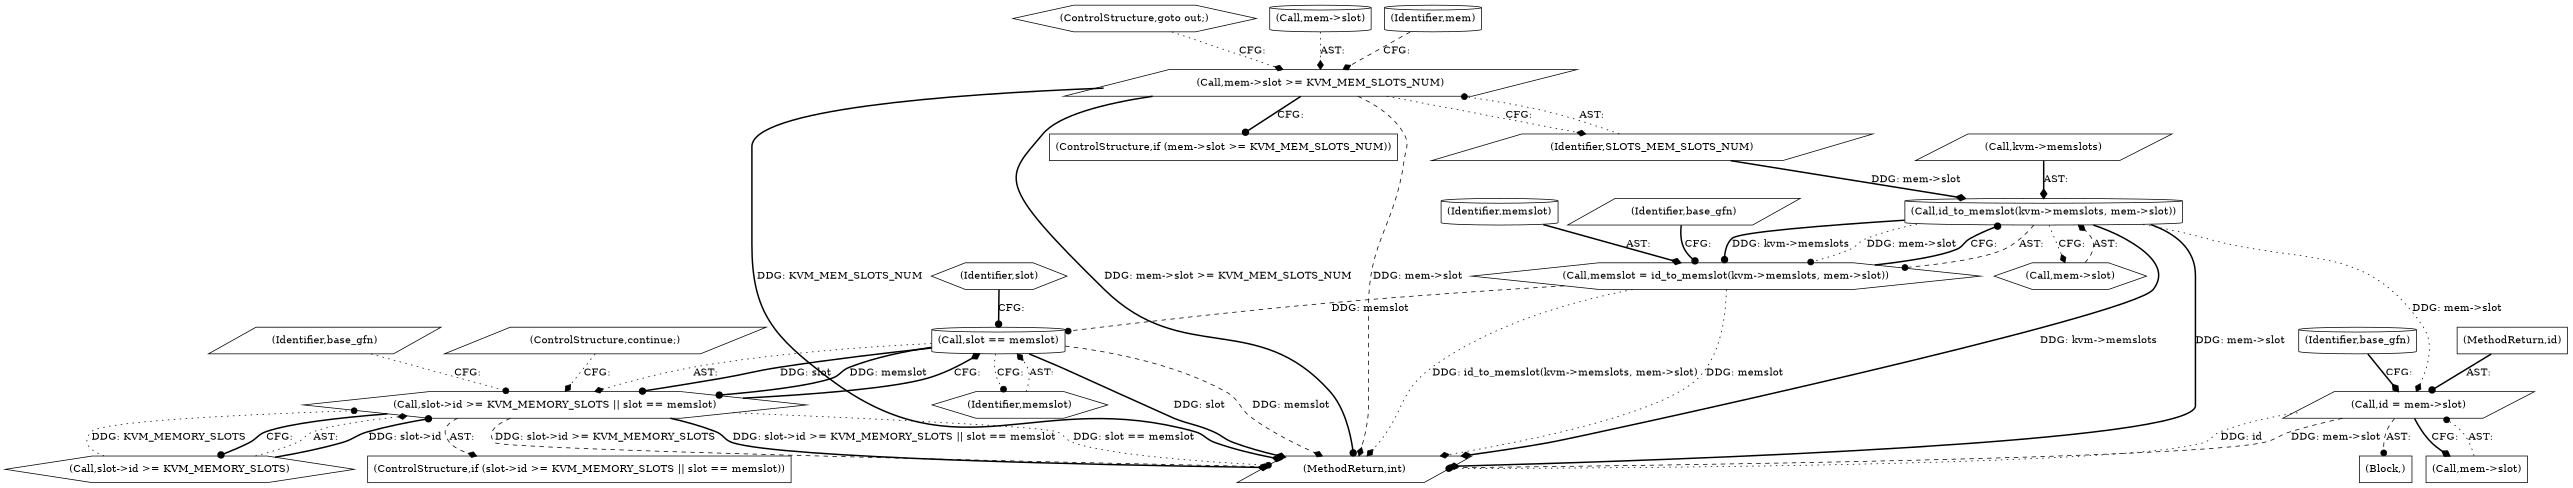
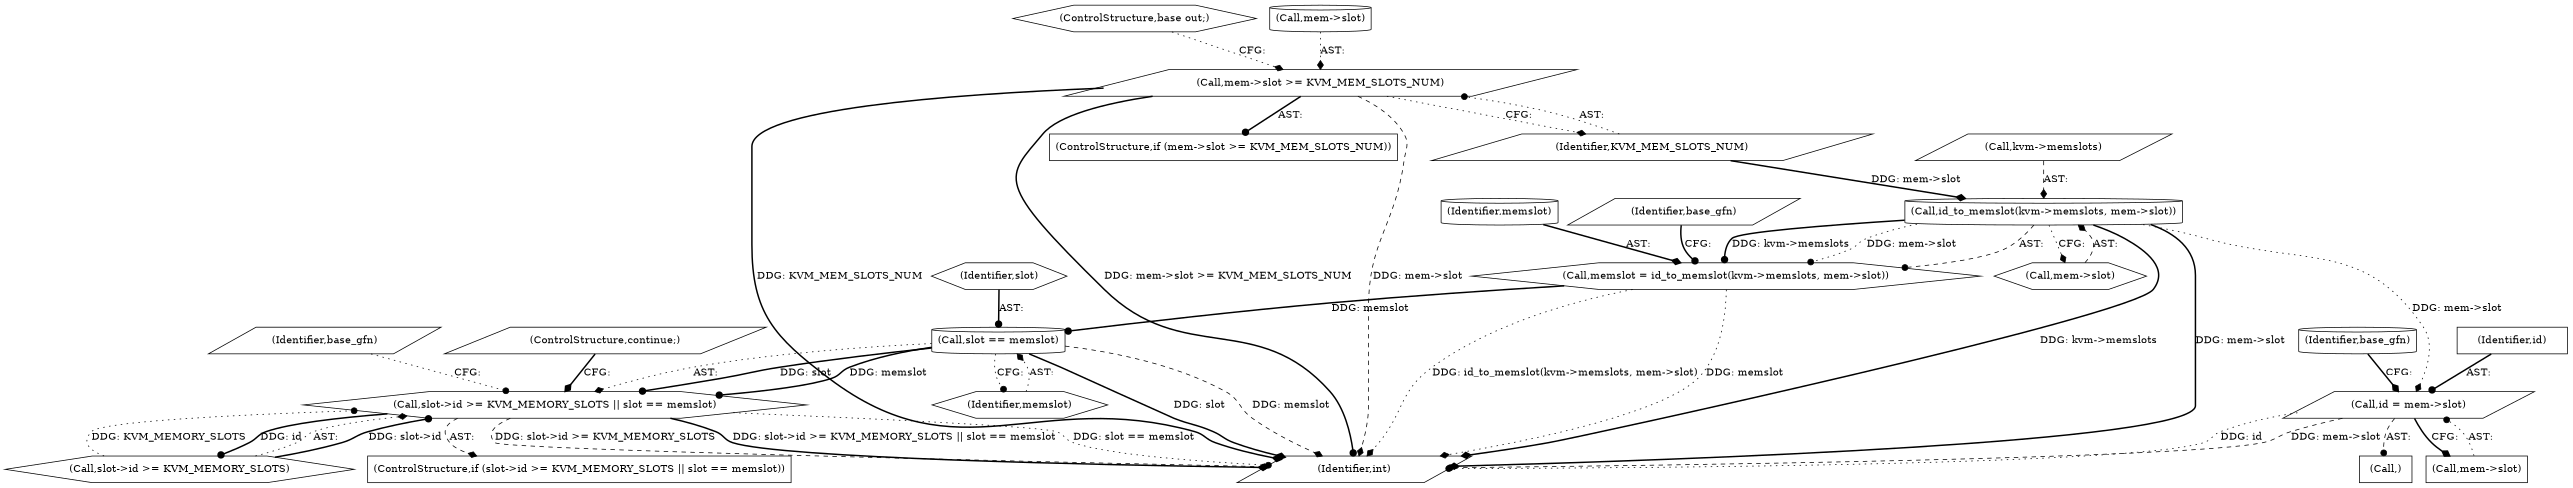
node "(ControlStructure,goto out;)": label "(ControlStructure,goto out;)" -> "(ControlStructure,base out;)"
node "(Identifier,mem)": removed
edge "(Call,mem->slot >= KVM_MEM_SLOTS_NUM)" -> "(ControlStructure,if (mem->slot >= KVM_MEM_SLOTS_NUM))": label "CFG: " -> "AST: "
node "(Identifier,SLOTS_MEM_SLOTS_NUM)": label "(Identifier,SLOTS_MEM_SLOTS_NUM)" -> "(Identifier,KVM_MEM_SLOTS_NUM)"
edge "(Call,kvm->memslots)" -> "(Call,id_to_memslot(kvm->memslots, mem->slot))": style bold -> dashed
edge "(Call,memslot = id_to_memslot(kvm->memslots, mem->slot))" -> "(Call,id_to_memslot(kvm->memslots, mem->slot))": removed, label "CFG:"
edge "(Call,memslot = id_to_memslot(kvm->memslots, mem->slot))" -> "(Call,slot == memslot)": style dashed -> bold
edge "(Identifier,slot)" -> "(Call,slot == memslot)": label "CFG: " -> "AST: "
node "(MethodReturn,id)": label "(MethodReturn,id)" -> "(Identifier,id)"
edge "(ControlStructure,continue;)" -> "(Call,slot->id >= KVM_MEMORY_SLOTS || slot == memslot)": style dotted -> bold
edge "(Call,slot->id >= KVM_MEMORY_SLOTS || slot == memslot)" -> "(Call,slot == memslot)": removed, label "CFG:"
edge "(Call,slot->id >= KVM_MEMORY_SLOTS || slot == memslot)" -> "(Call,slot->id >= KVM_MEMORY_SLOTS)": label "CFG: " -> "DDG: id"
node "(MethodReturn,int)": label "(MethodReturn,int)" -> "(Identifier,int)"
node "(Block,)": label "(Block,)" -> "(Call,)"
